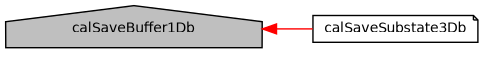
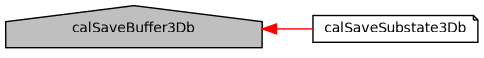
node "calSaveBuffer1Db": label "calSaveBuffer1Db" -> "calSaveBuffer3Db"
